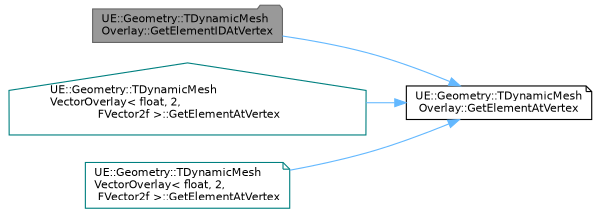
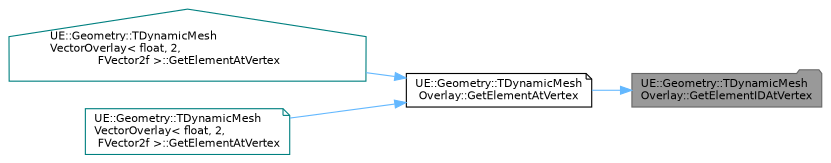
edge "UE::Geometry::TDynamicMesh Overlay::GetElementIDAtVertex" -> "UE::Geometry::TDynamicMesh Overlay::GetElementAtVertex": reversed
